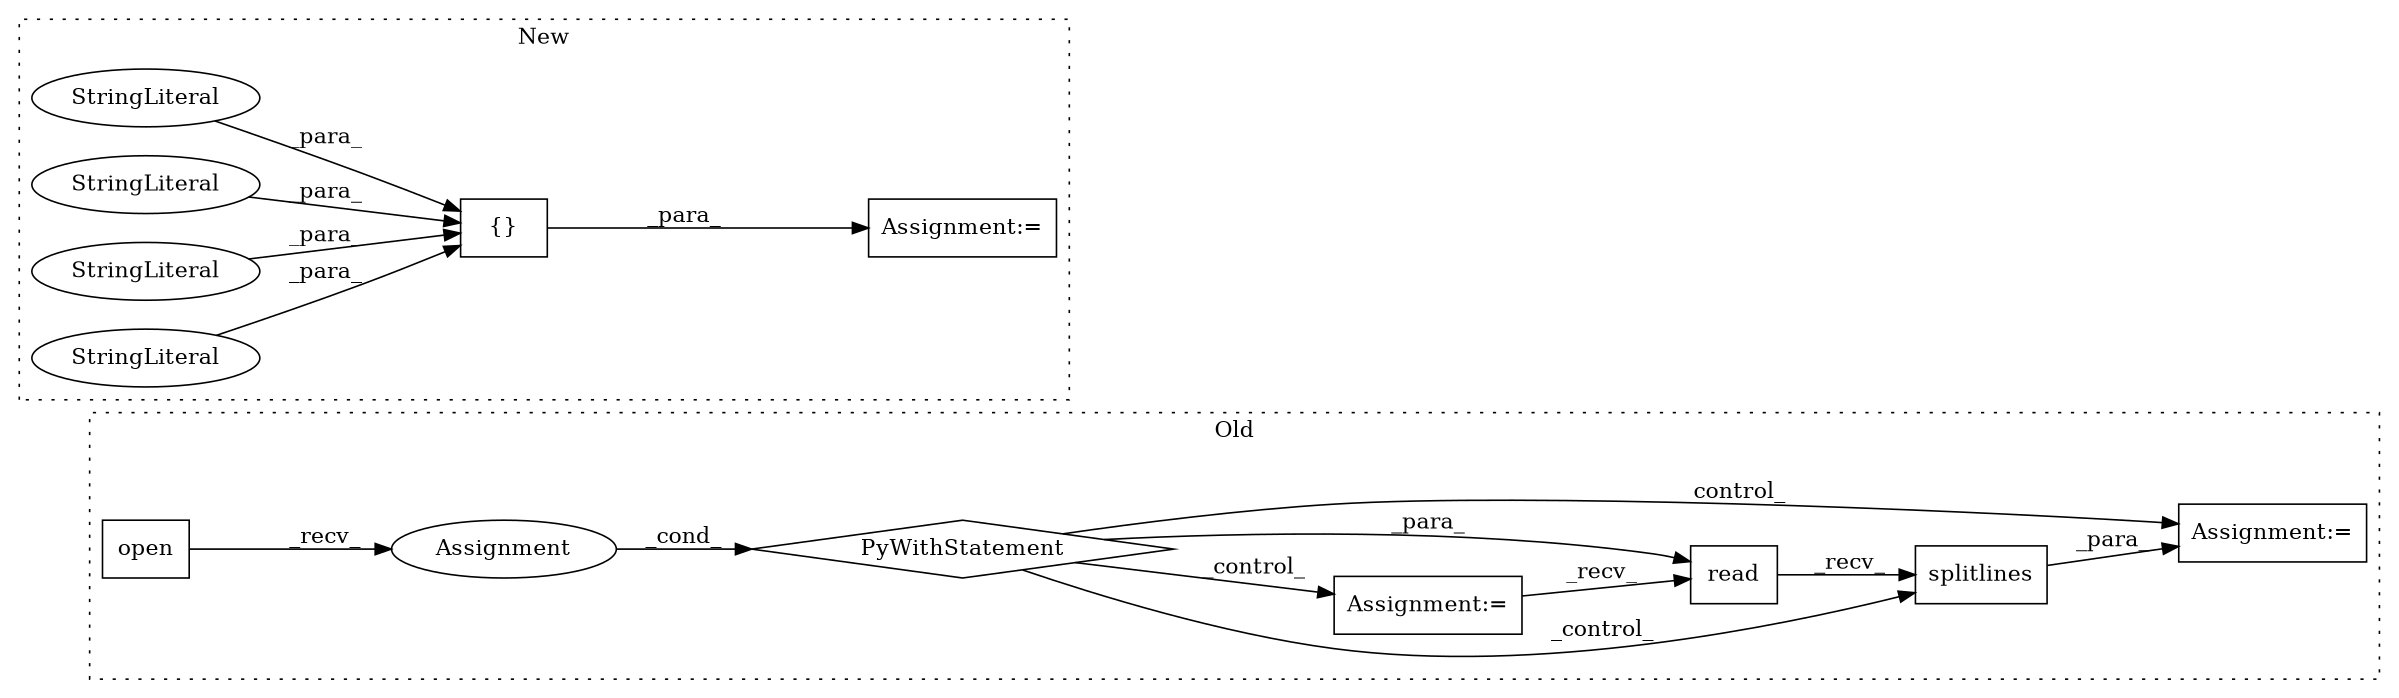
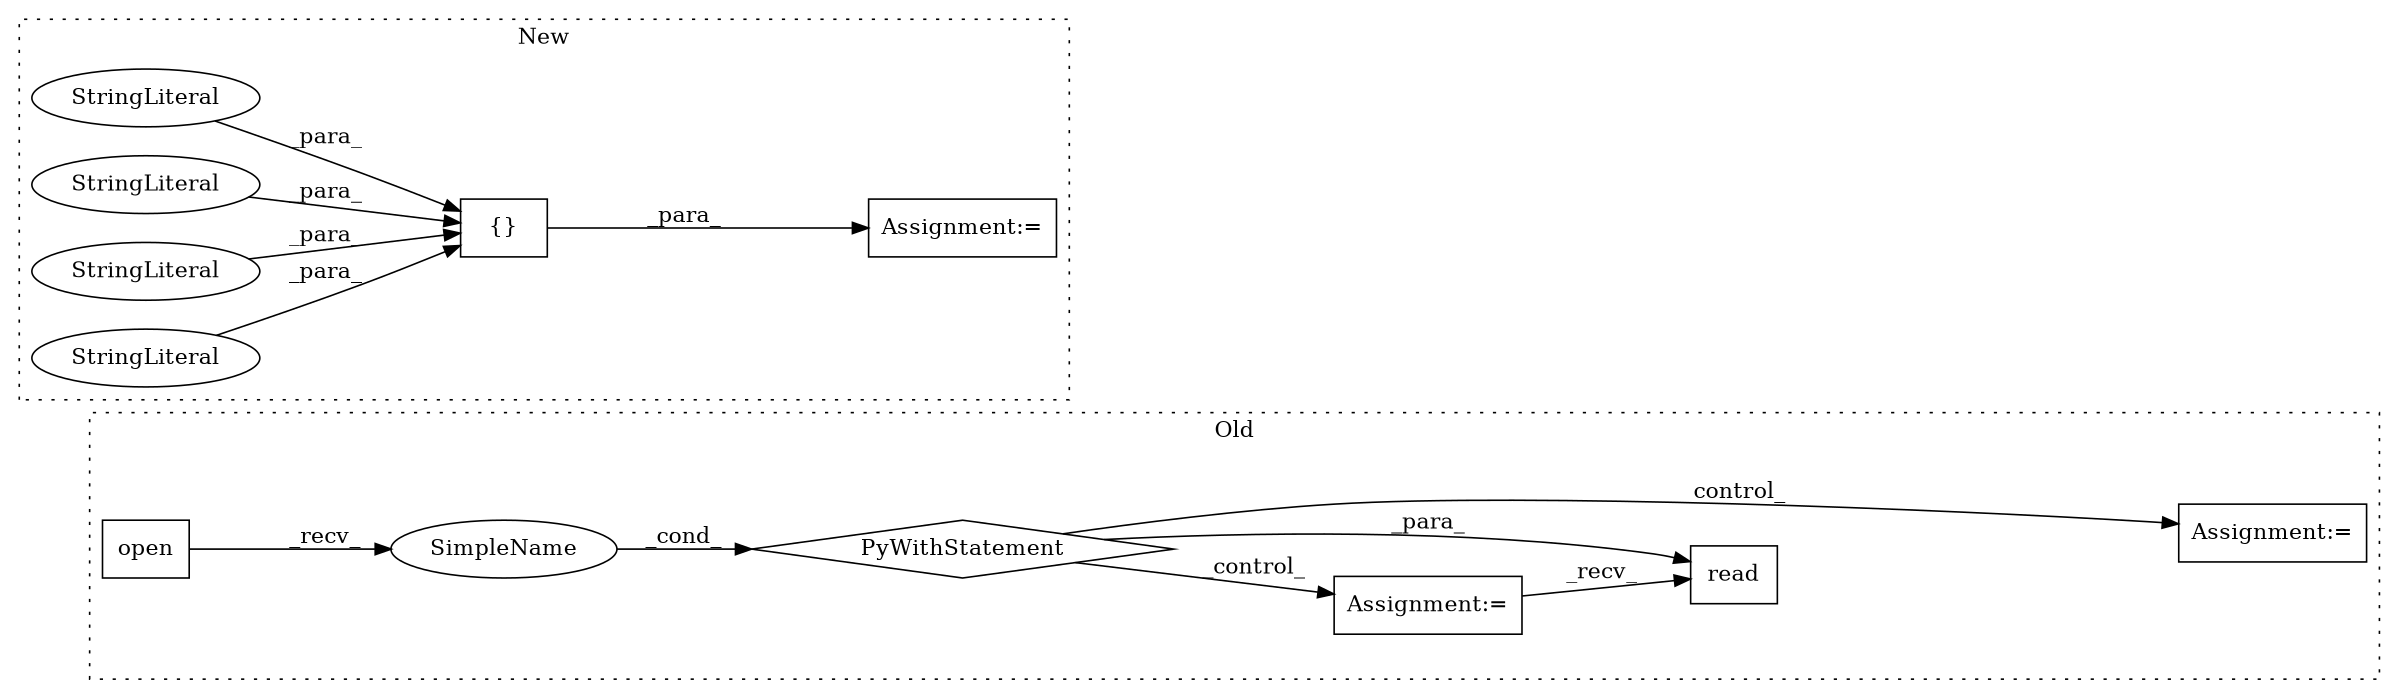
node "Assignment": label "Assignment" -> "SimpleName"
node "splitlines": removed
